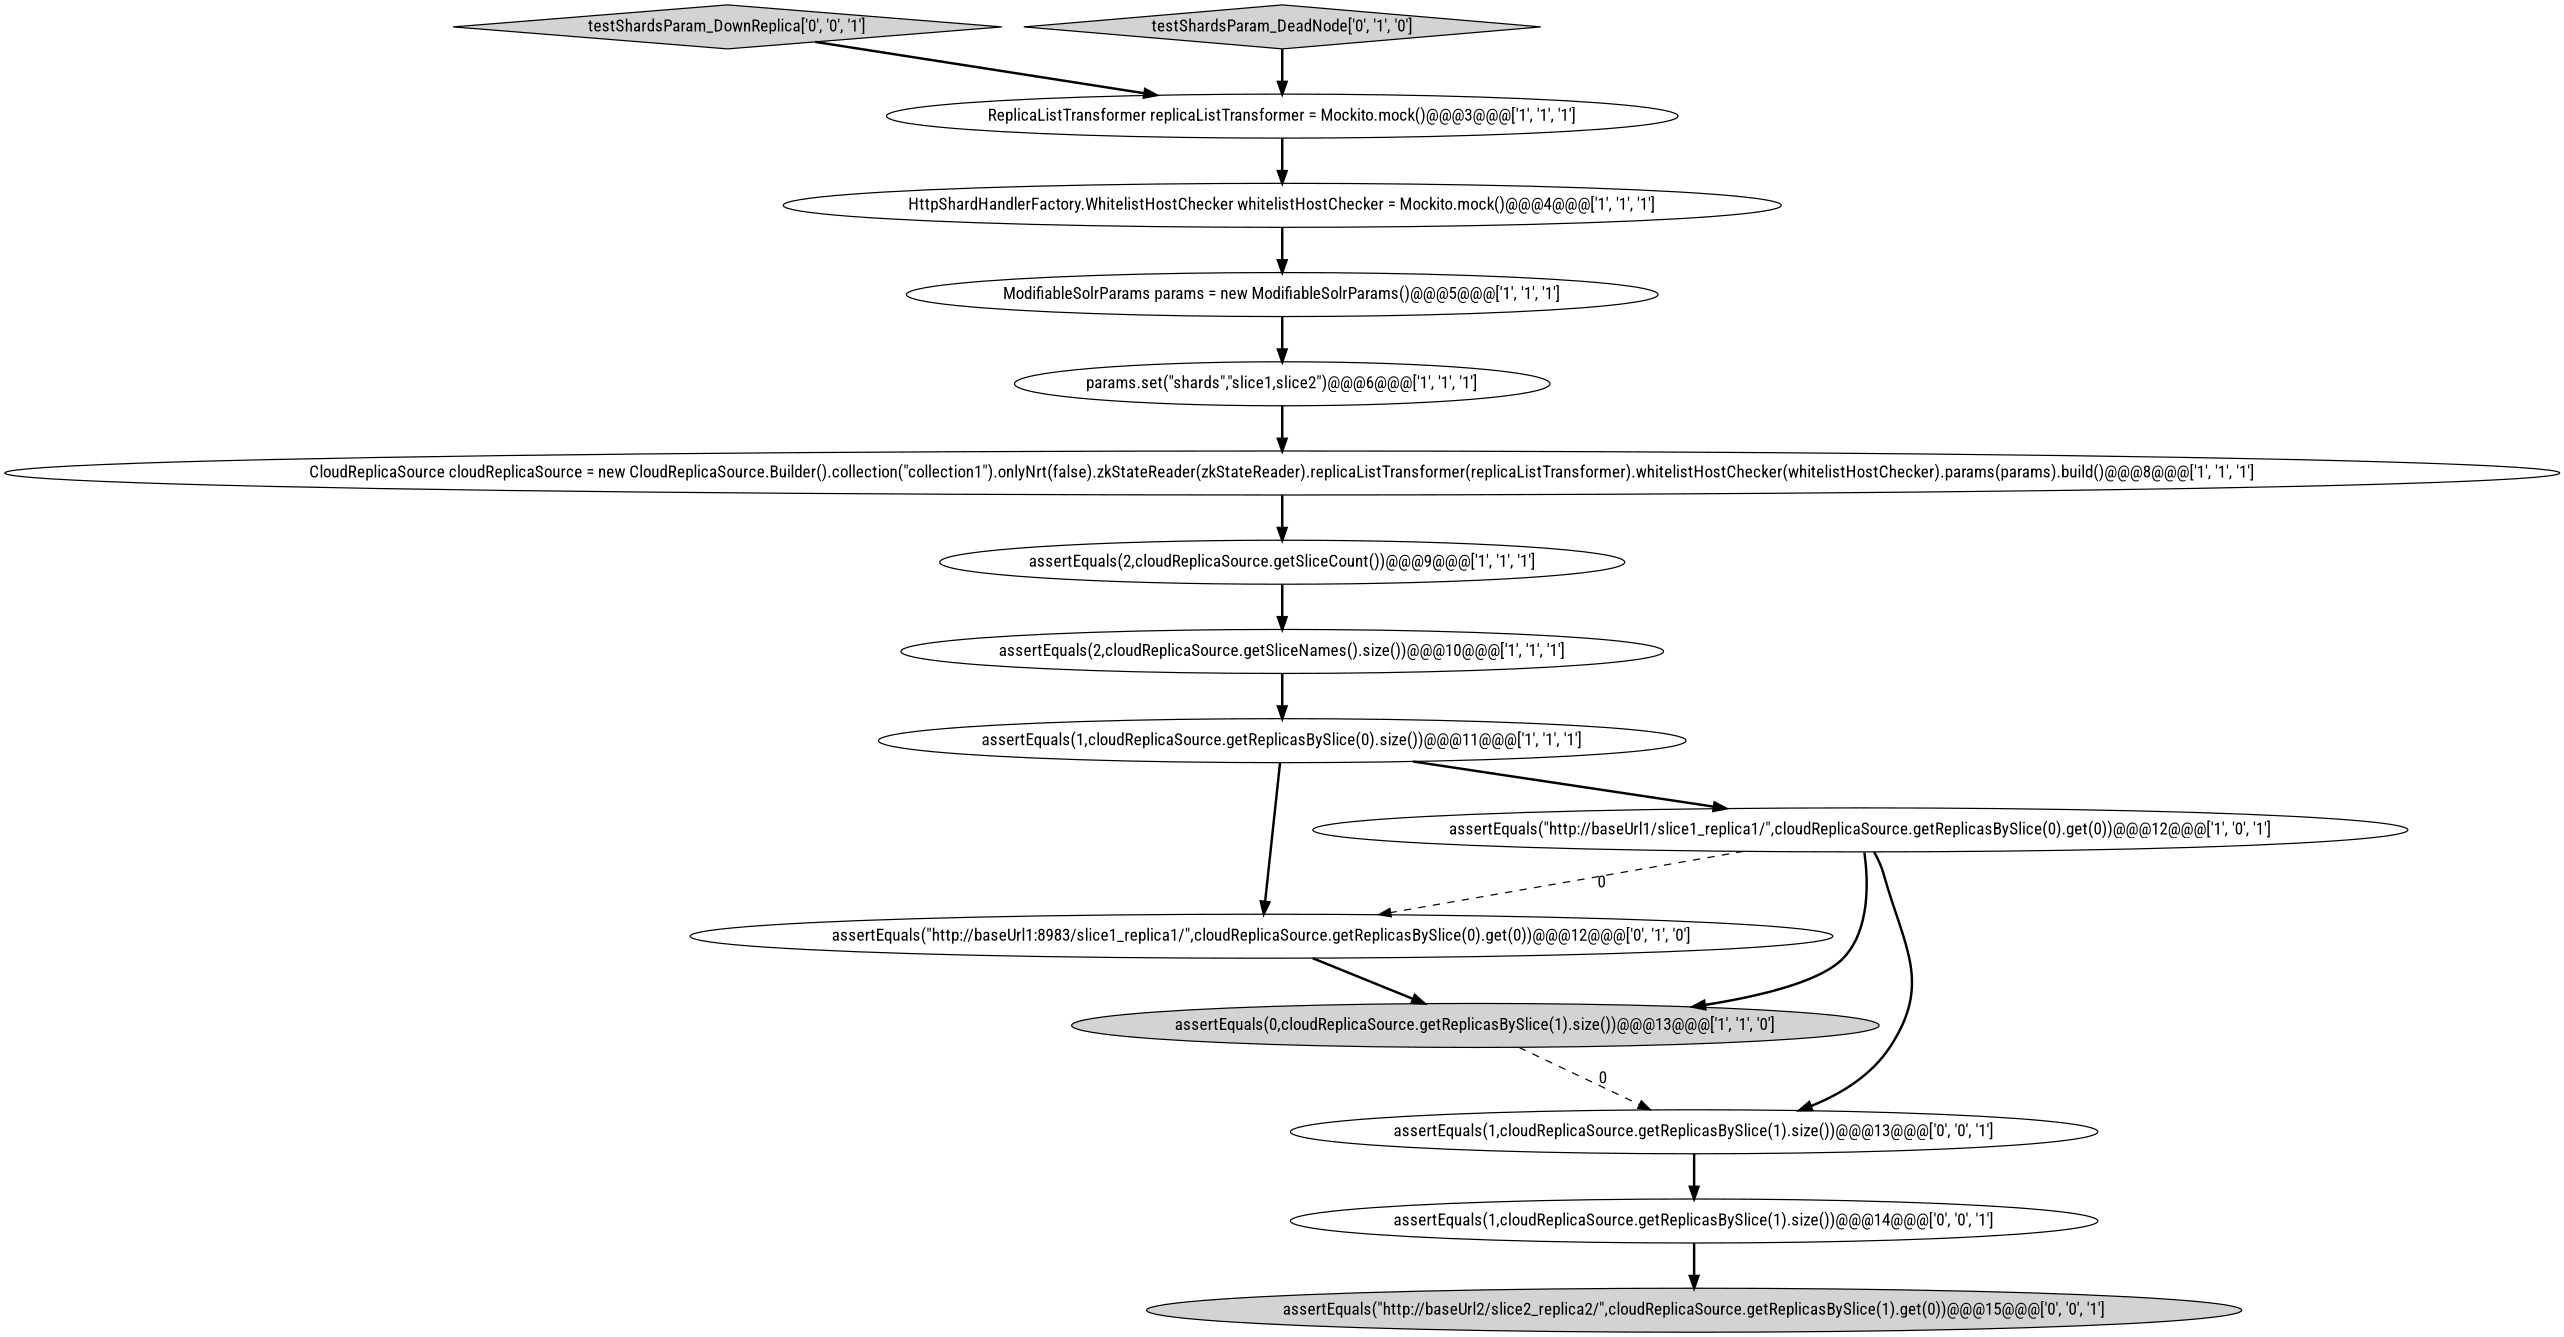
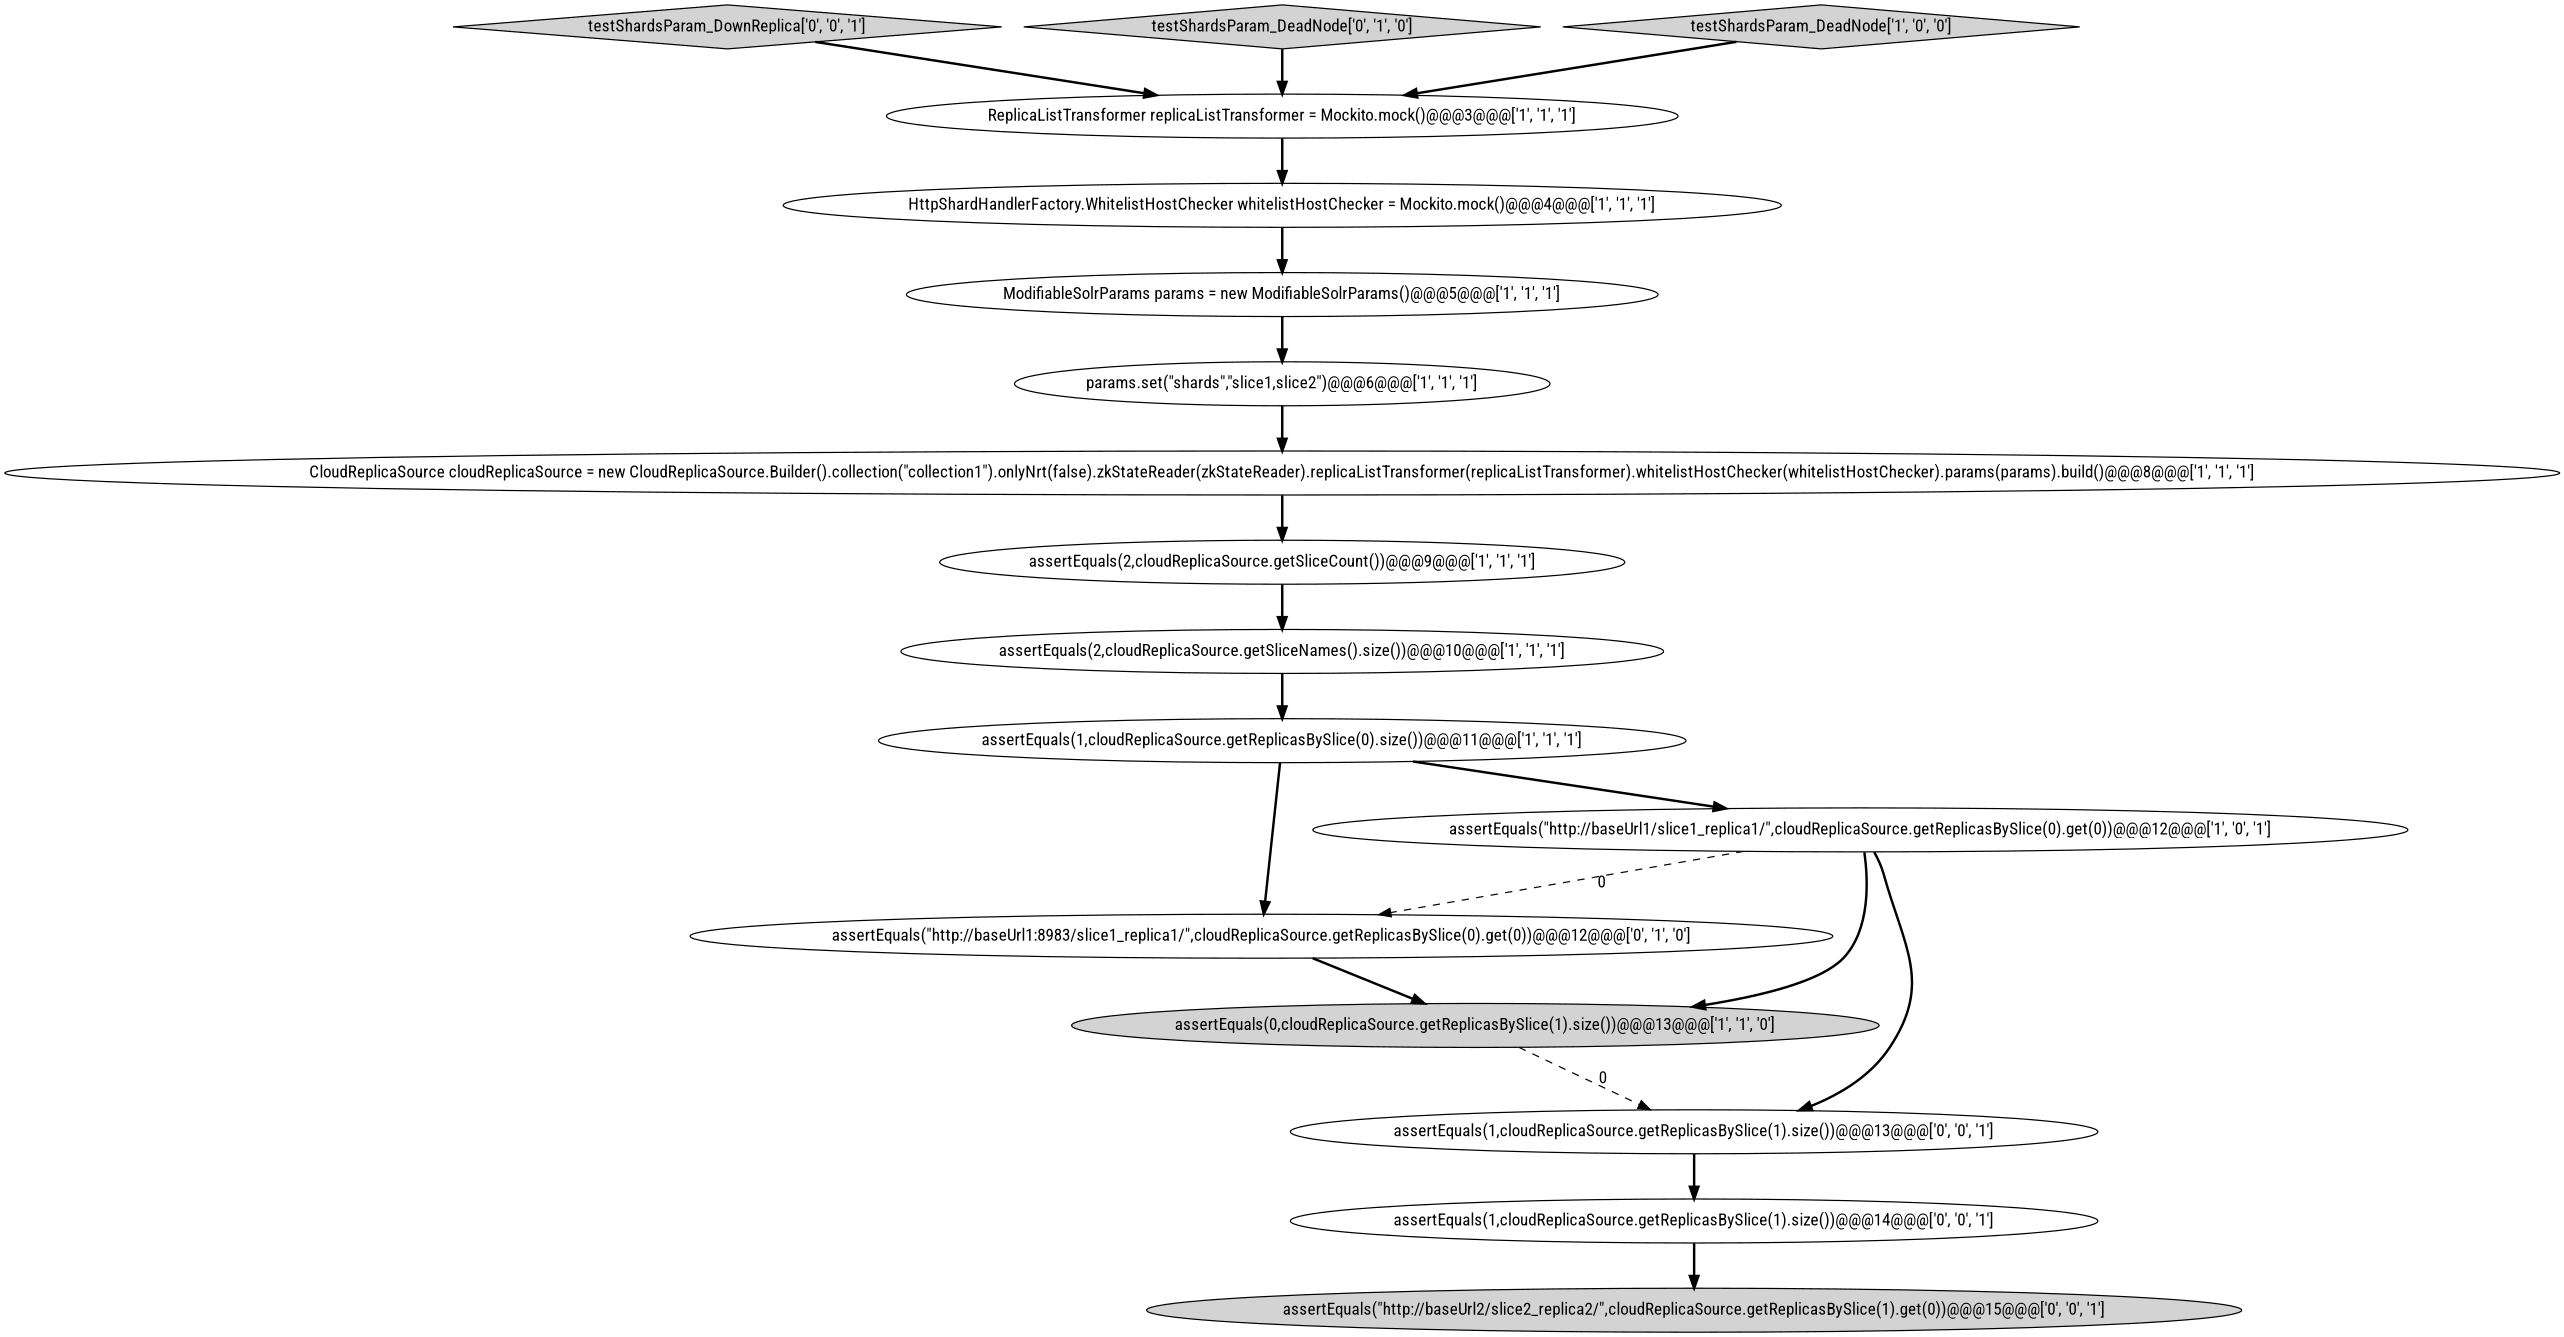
node "testShardsParam_DeadNode['1', '0', '0']": added
